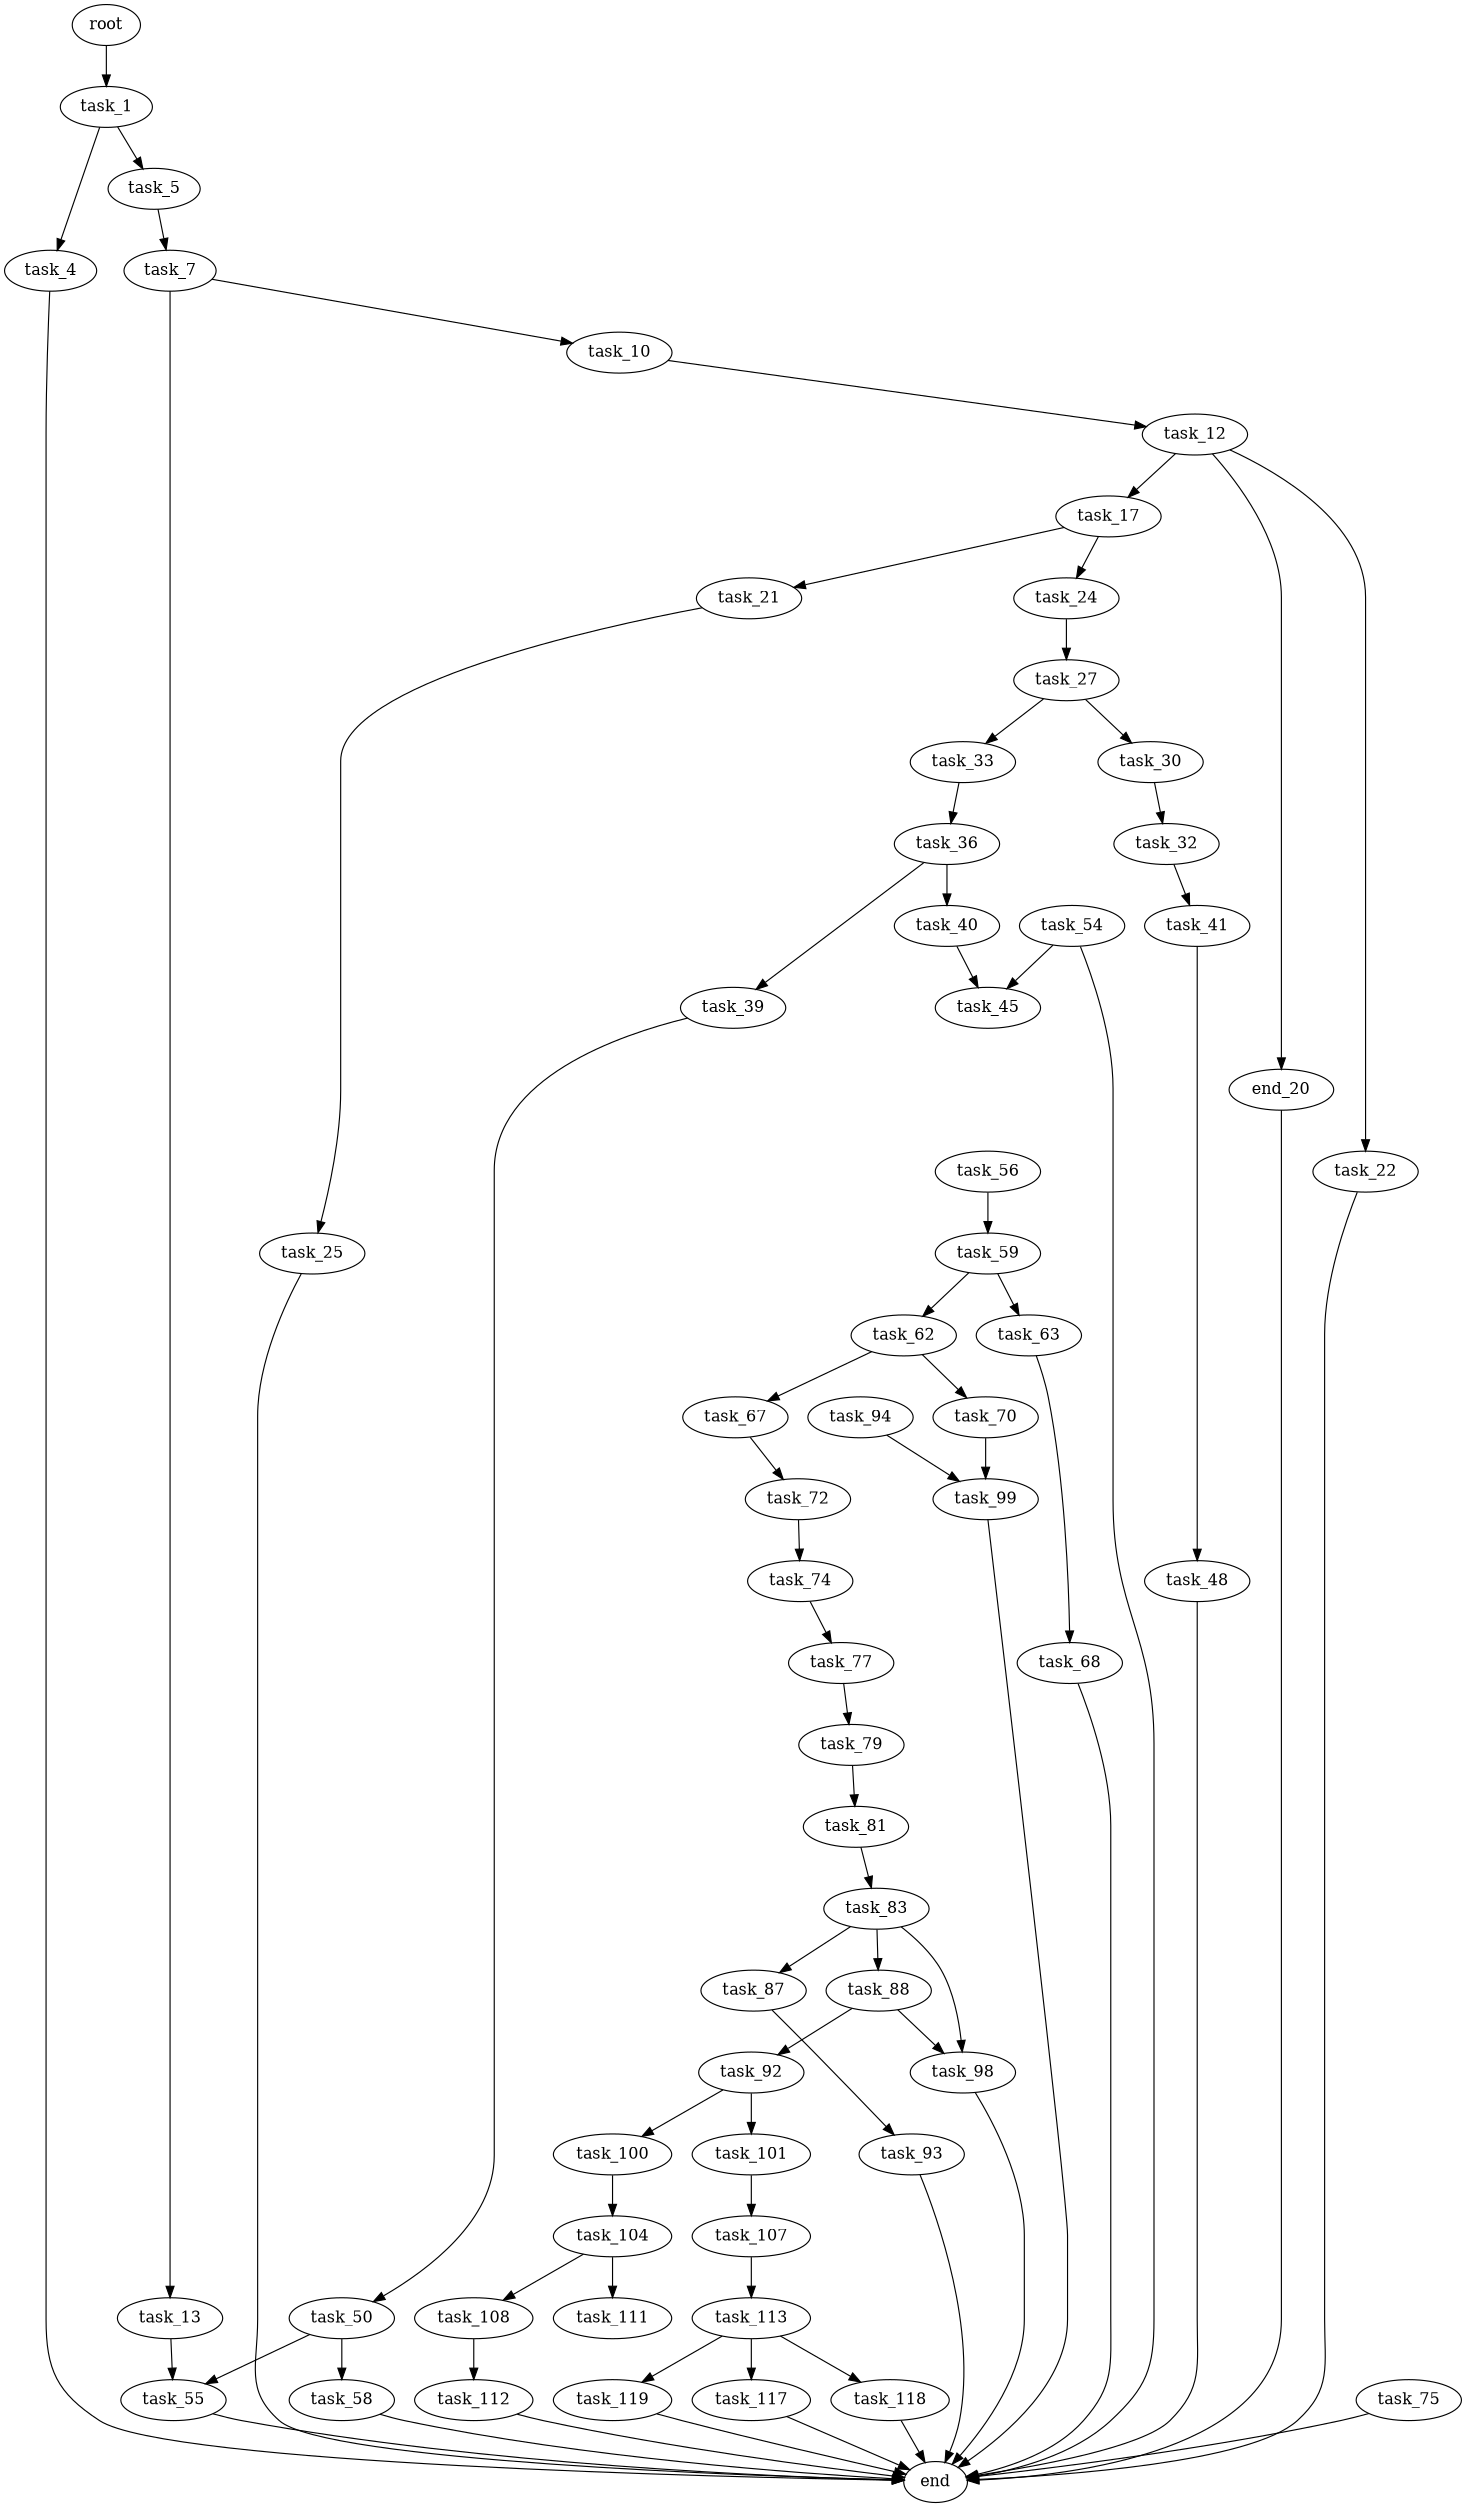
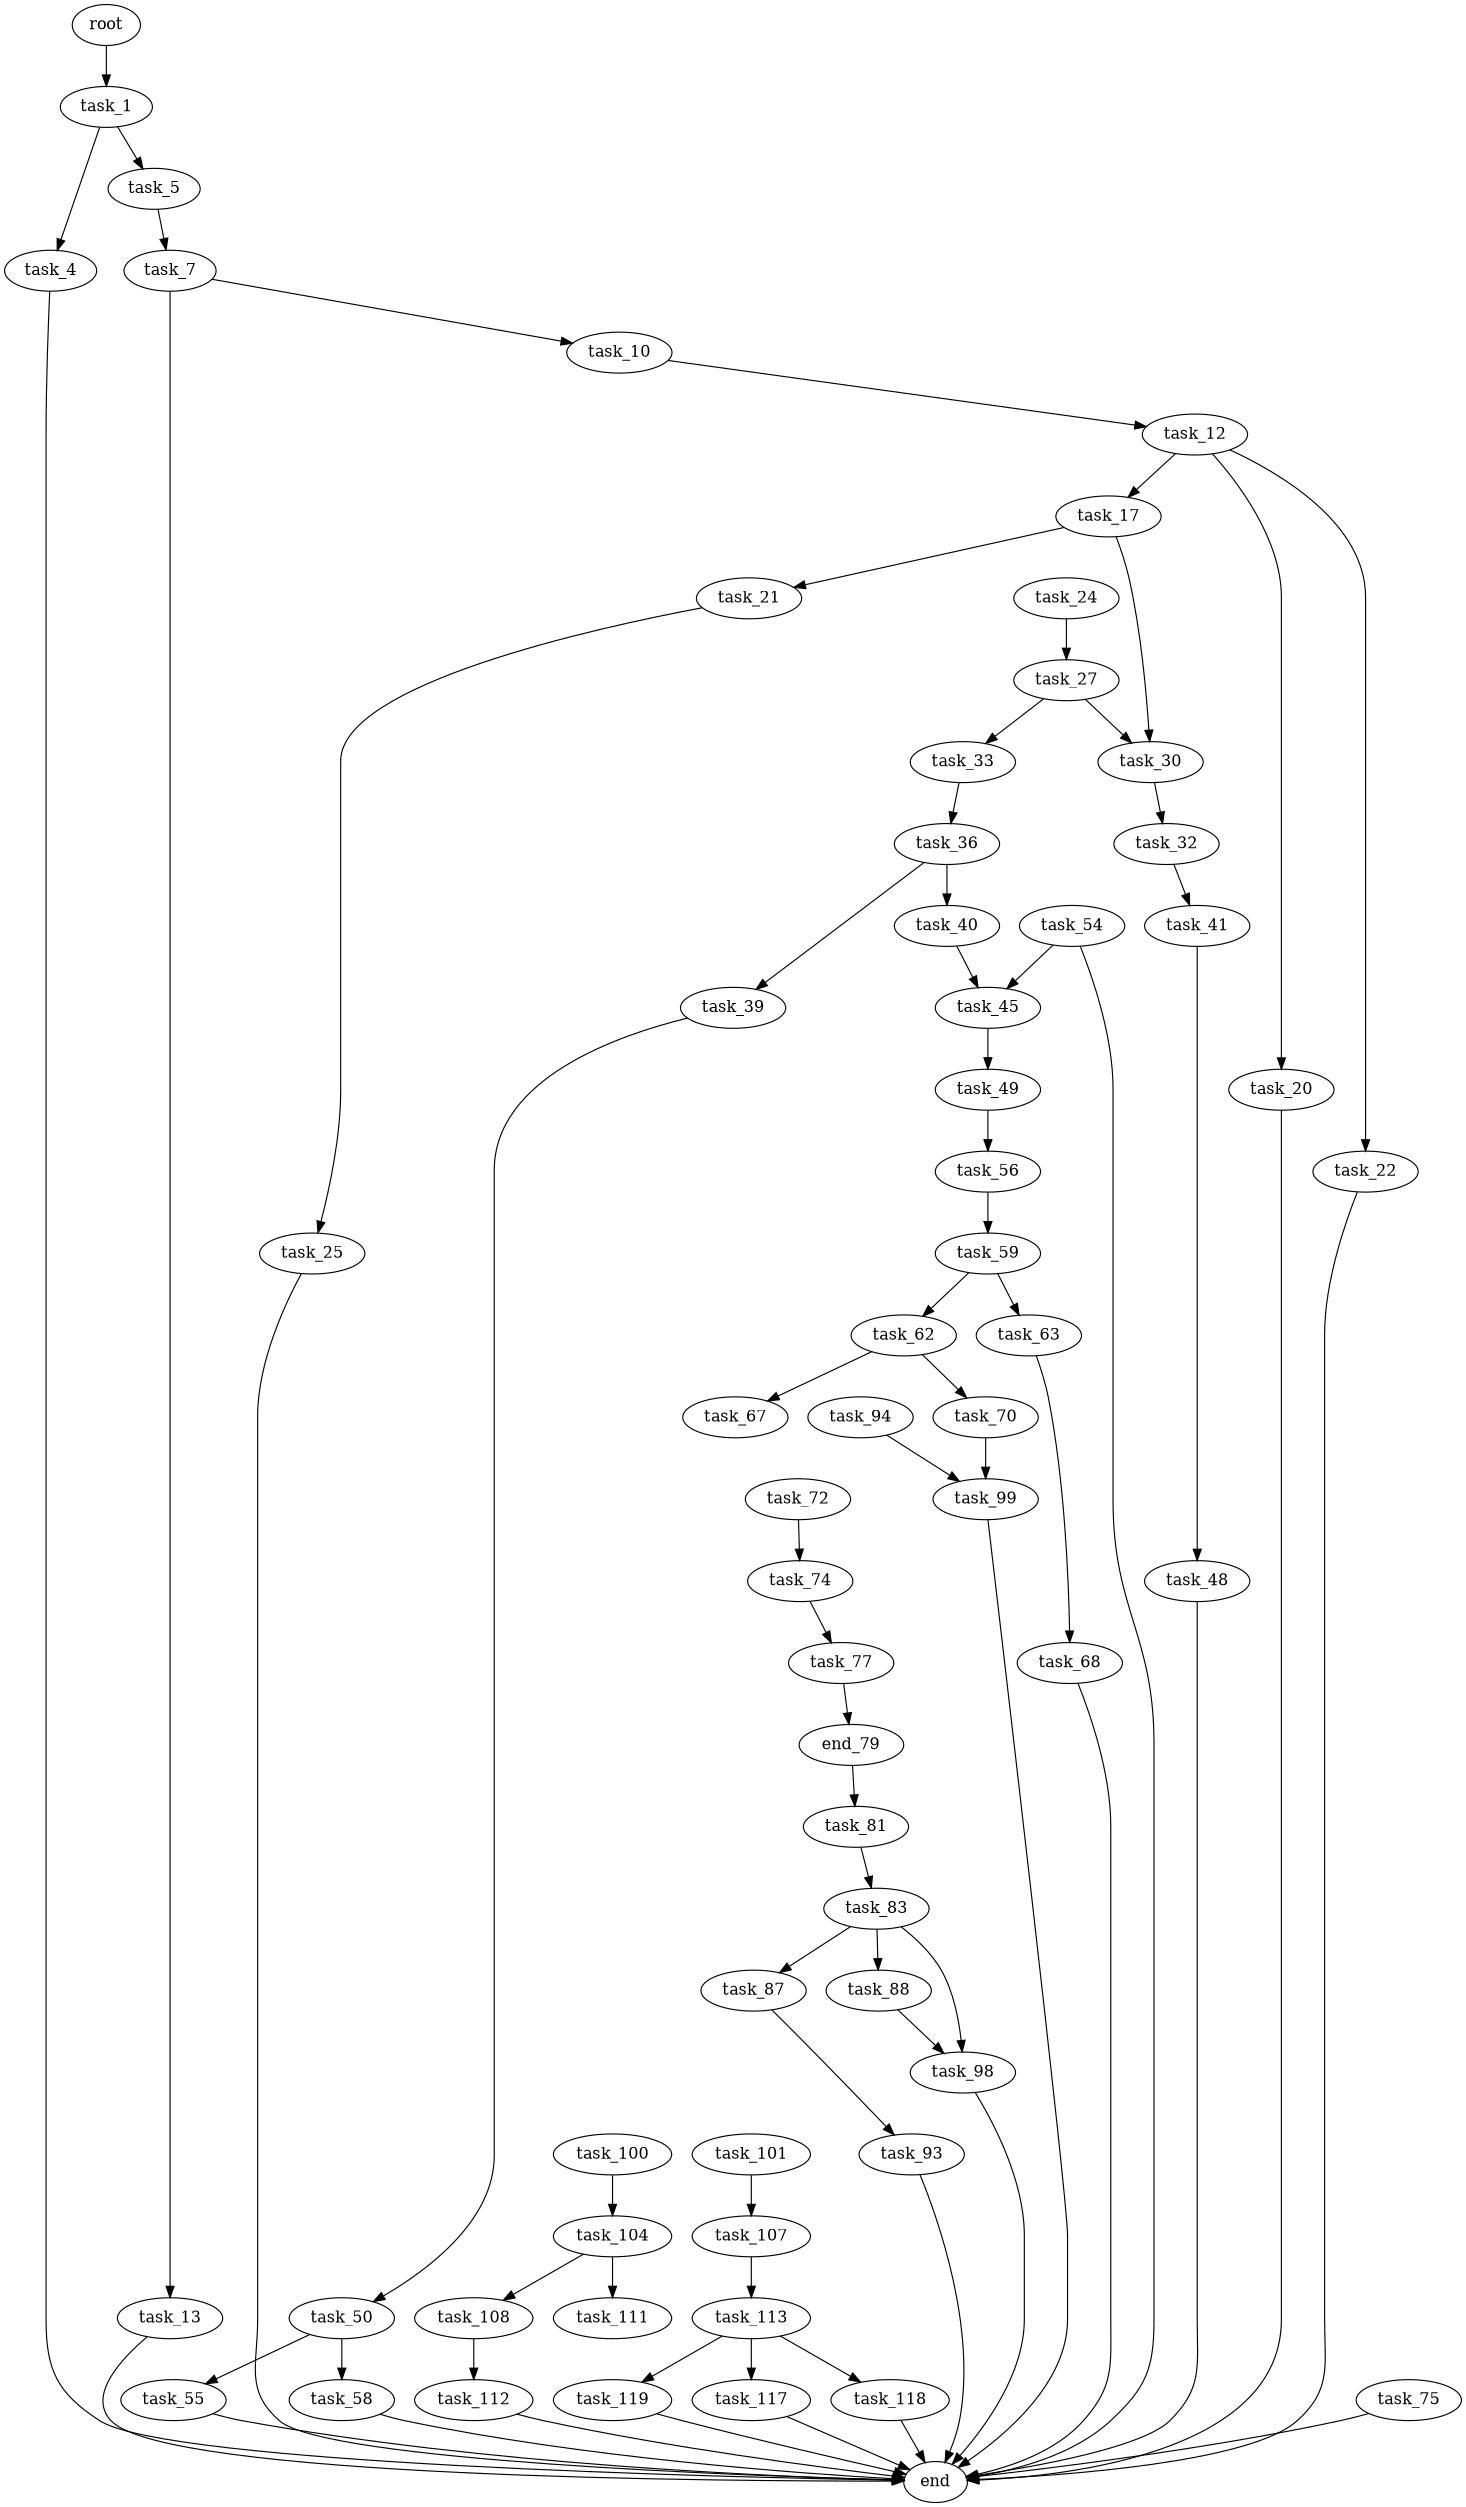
edge "task_17" -> "task_24": now "task_17" -> "task_30"
node "task_49": added
node "end_20": label "end_20" -> "task_20"
edge "task_67" -> "task_72": removed
node "task_79": label "task_79" -> "end_79"
node "task_92": removed
edge "task_13" -> "task_55": now "task_13" -> "end"
